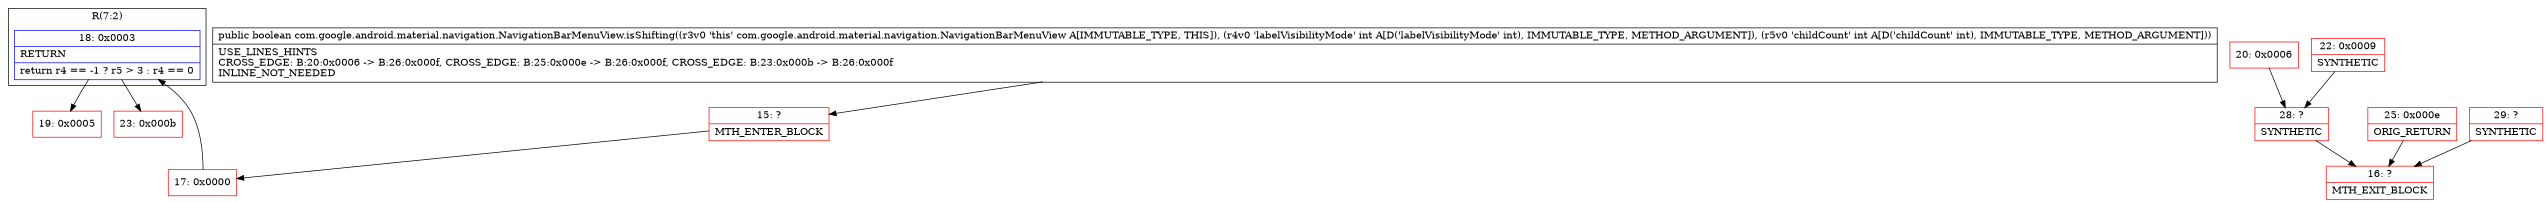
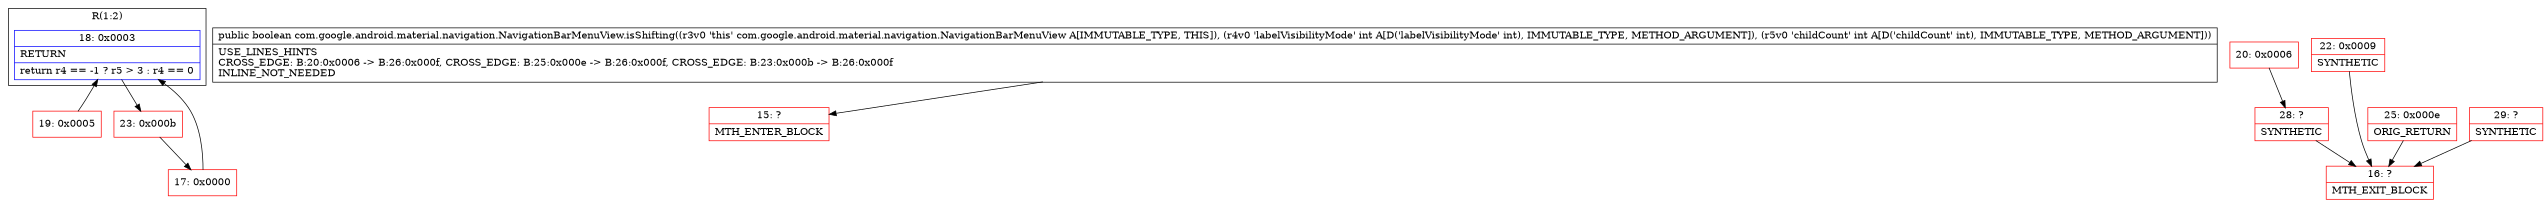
cluster "R(7:2)": label "R(7:2)" -> "R(1:2)"
edge "22: 0x0009" -> "28: ?": now "22: 0x0009" -> "16: ?"
edge "18: 0x0003" -> "19: 0x0005": reversed
edge "15: ?" -> "17: 0x0000": now "23: 0x000b" -> "17: 0x0000"
